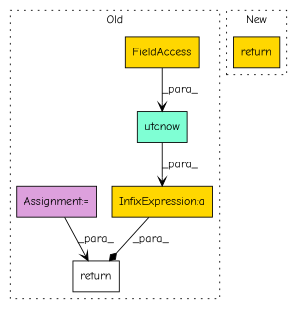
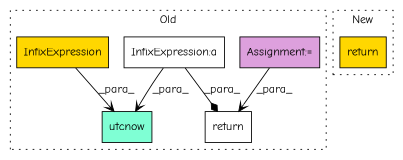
node "FieldAccess": label "FieldAccess" -> "InfixExpression"
edge "utcnow" -> "InfixExpression:a": reversed
node "InfixExpression:a": fillcolor gold -> white
